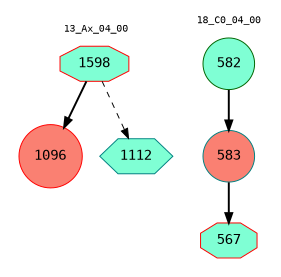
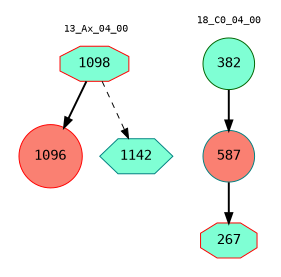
node "1598": label "1598" -> "1098"
node "582": label "582" -> "382"
node "1112": label "1112" -> "1142"
node "583": label "583" -> "587"
node "567": label "567" -> "267"
